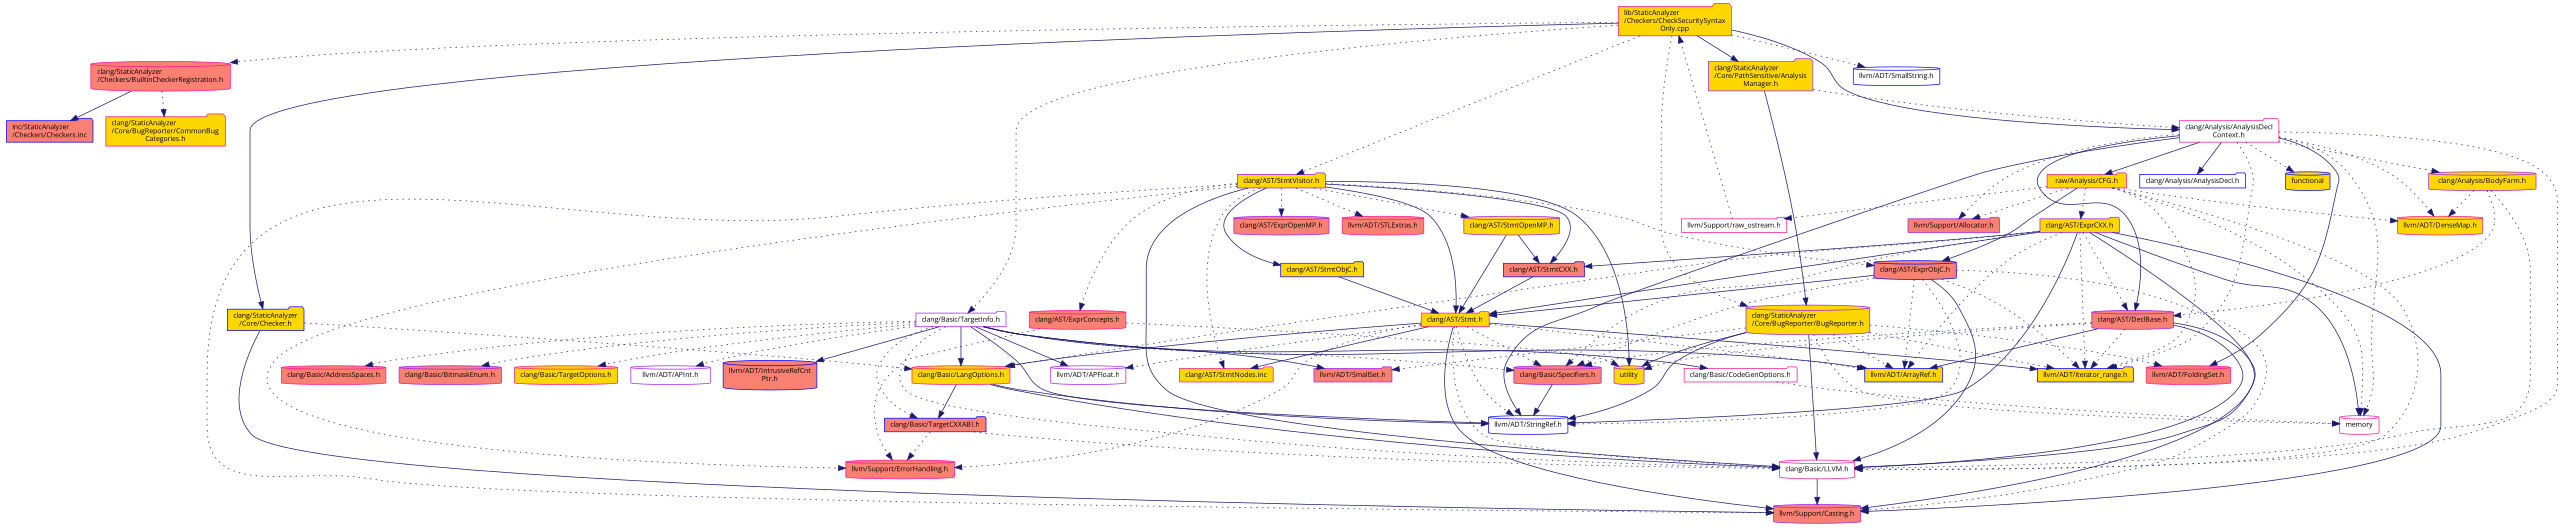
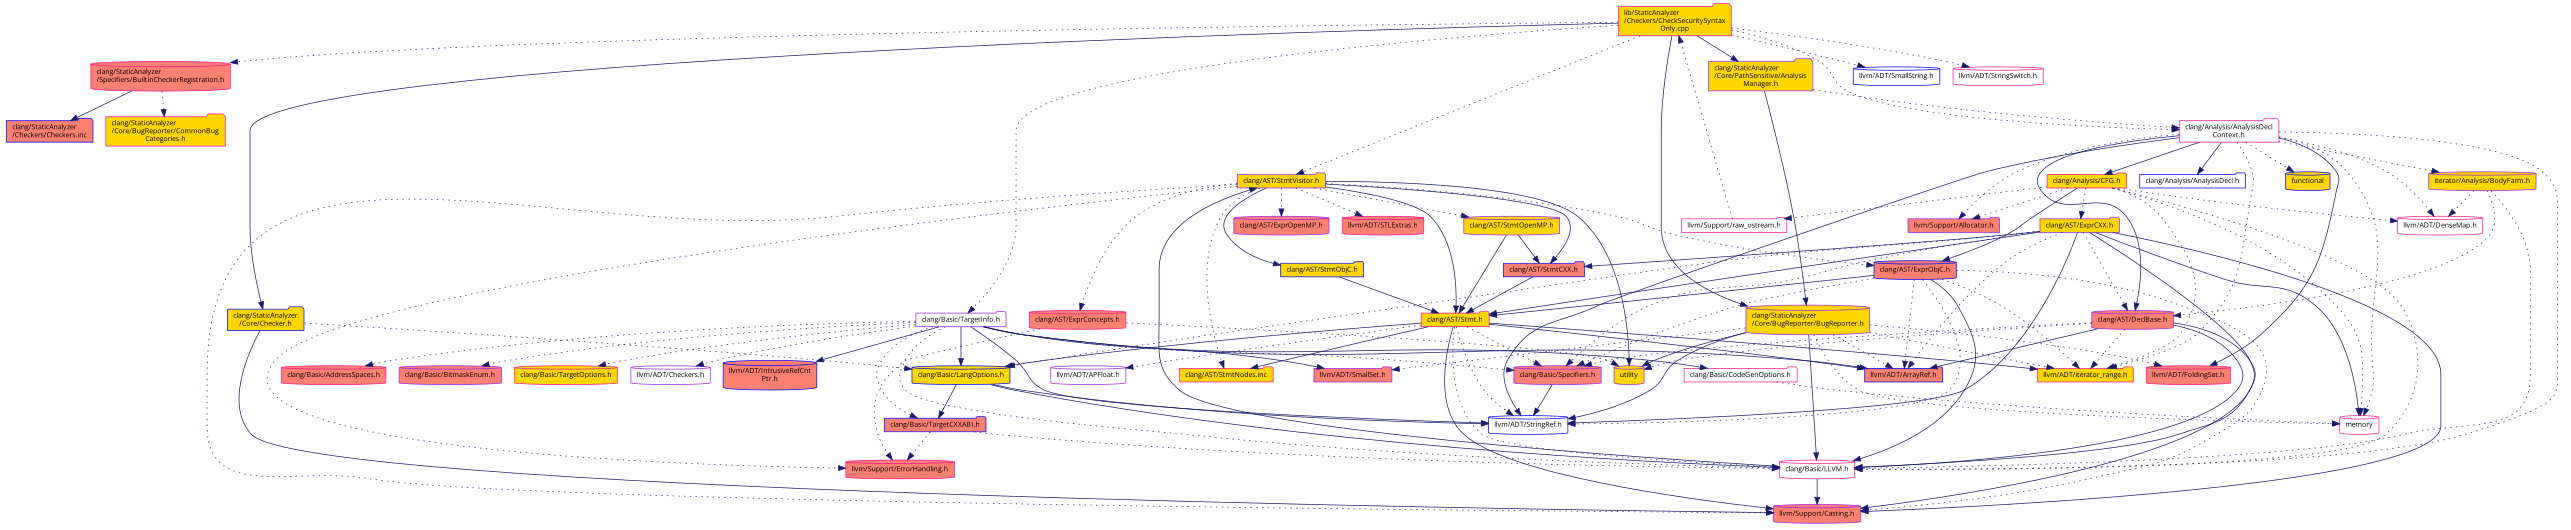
node "clang/StaticAnalyzer /Checkers/BuiltinCheckerRegistration.h": label "clang/StaticAnalyzer /Checkers/BuiltinCheckerRegistration.h" -> "clang/StaticAnalyzer /Specifiers/BuiltinCheckerRegistration.h"
node "llvm/ADT/StringSwitch.h": added
edge "lib/StaticAnalyzer /Checkers/CheckSecuritySyntax Only.cpp" -> "clang/Analysis/AnalysisDecl Context.h": style solid -> dotted
node "inc/StaticAnalyzer /Checkers/Checkers.inc": label "inc/StaticAnalyzer /Checkers/Checkers.inc" -> "clang/StaticAnalyzer /Checkers/Checkers.inc"
node "raw/Analysis/CFG.h": label "raw/Analysis/CFG.h" -> "clang/Analysis/CFG.h"
node "clang/Analysis/BodyFarm.h": label "clang/Analysis/BodyFarm.h" -> "iterator/Analysis/BodyFarm.h"
edge "lib/StaticAnalyzer /Checkers/CheckSecuritySyntax Only.cpp" -> "clang/StaticAnalyzer /Core/BugReporter/BugReporter.h": style dotted -> solid
node "llvm/ADT/DenseMap.h": fillcolor gold -> white
edge "clang/AST/ExprCXX.h" -> "llvm/ADT/iterator_range.h": removed
edge "clang/Basic/TargetInfo.h" -> "llvm/ADT/APFloat.h": removed
edge "clang/AST/Stmt.h" -> "llvm/ADT/ArrayRef.h": style dotted -> solid
node "llvm/ADT/APInt.h": label "llvm/ADT/APInt.h" -> "llvm/ADT/Checkers.h"
node "clang/Basic/LangOptions.h": color deeppink -> blue
node "llvm/ADT/ArrayRef.h": fillcolor gold -> salmon
node "llvm/ADT/iterator_range.h": color blue -> deeppink
edge "clang/AST/Stmt.h" -> "llvm/Support/ErrorHandling.h": removed
edge "clang/AST/StmtVisitor.h" -> "clang/Basic/LLVM.h": reversed
